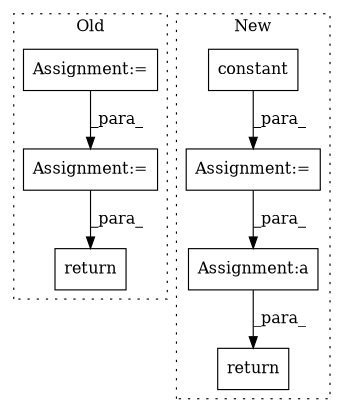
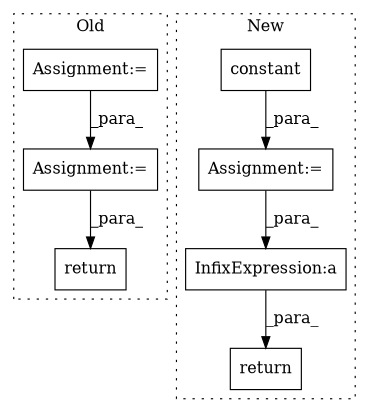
node "Assignment:a": label "Assignment:a" -> "InfixExpression:a"
